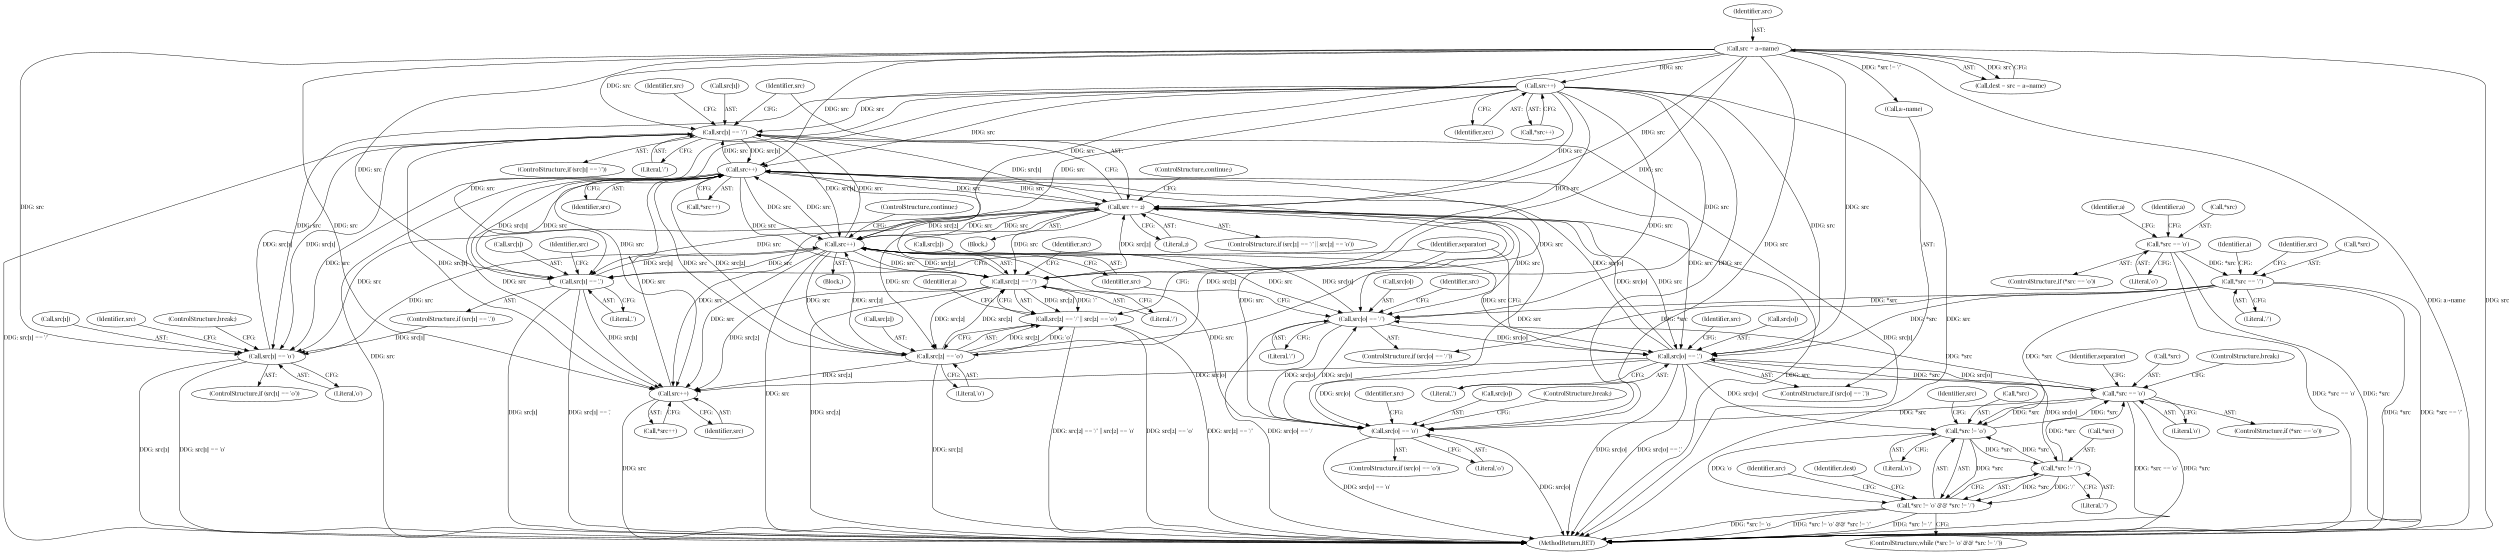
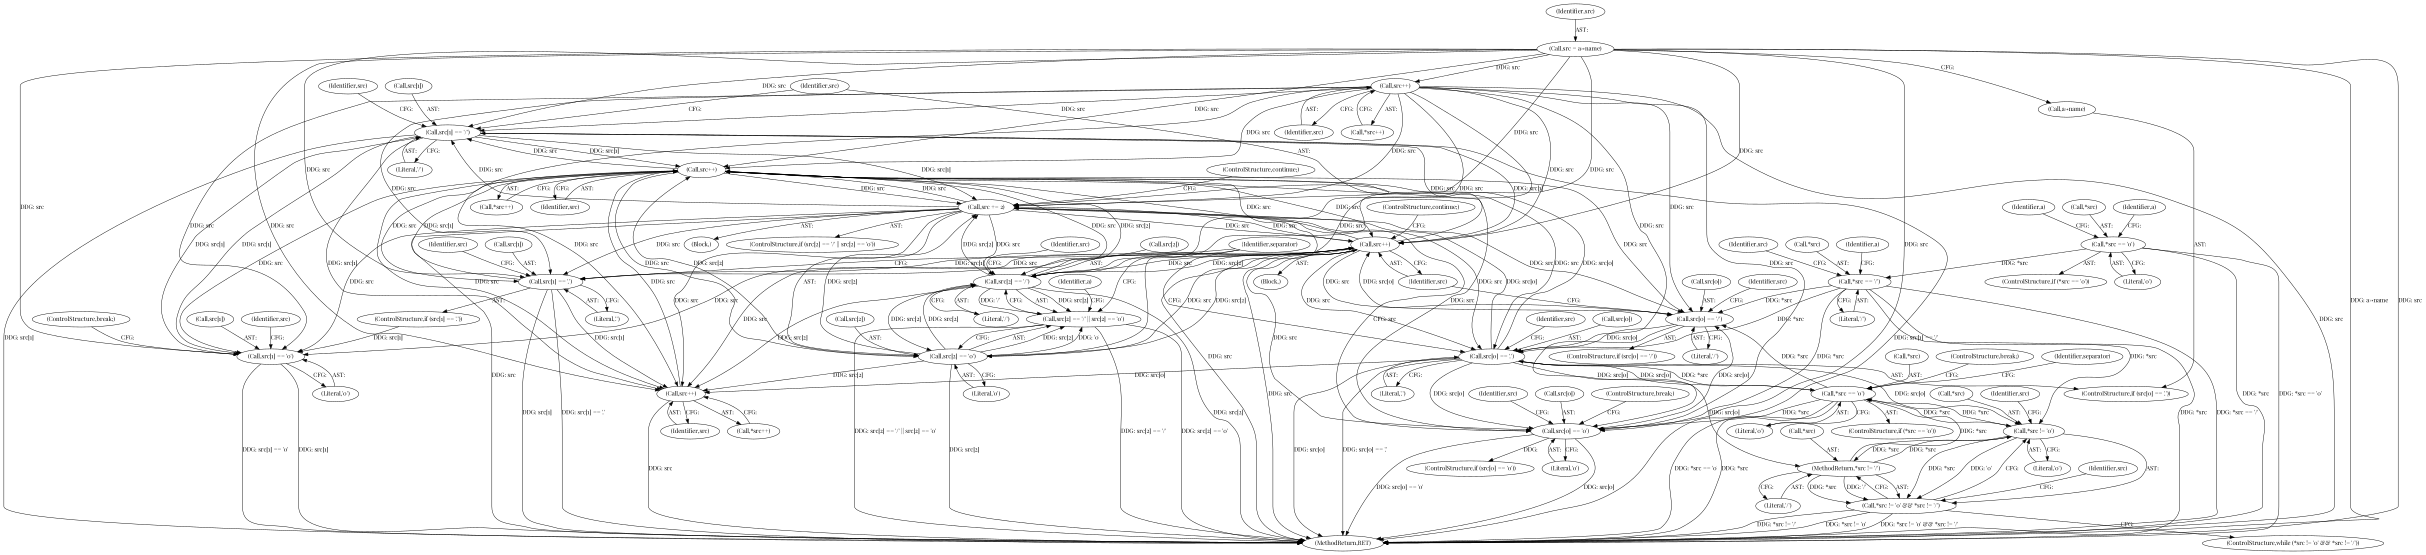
edge "(Call,src = a->name)" -> "(Call,a->name)": label "DDG: *src != '/'" -> "CFG: "
node "(Call,dest = src = a->name)": removed
node "(ControlStructure,if (src[1] == '/'))": removed
edge "(Call,src += 2)" -> "(Call,src[1] == '/')": label "CFG: " -> "DDG: src"
edge "(Call,src = a->name)" -> "(Call,src[0] == '.')": removed, label "DDG: src"
node "(Literal,2)": removed
edge "(Call,src += 2)" -> "(Call,src[2] == '0')": label "DDG: src" -> "AST: "
edge "(Call,*src == '/')" -> "(ControlStructure,if (src[0] == '/'))": now "(Call,*src == '/')" -> "(Call,src[0] == '0')"
edge "(Call,src += 2)" -> "(Call,src[0] == '0')": label "DDG: src" -> "CFG: src"
node "(ControlStructure,if (src[1] == '0'))": removed
edge "(Call,src[0] == '0')" -> "(ControlStructure,if (src[0] == '0'))": label "AST: " -> "DDG: "
node "(Identifier,dest)": removed
edge "(Call,*src != '0' && *src != '/')" -> "(Call,*src != '0')": label "AST: " -> "CFG: "
node "(Call,*src != '/')": label "(Call,*src != '/')" -> "(MethodReturn,*src != '/')"
edge "(Call,src[0] == '/')" -> "(MethodReturn,RET)": removed, label "DDG: src[0] == '/'"
